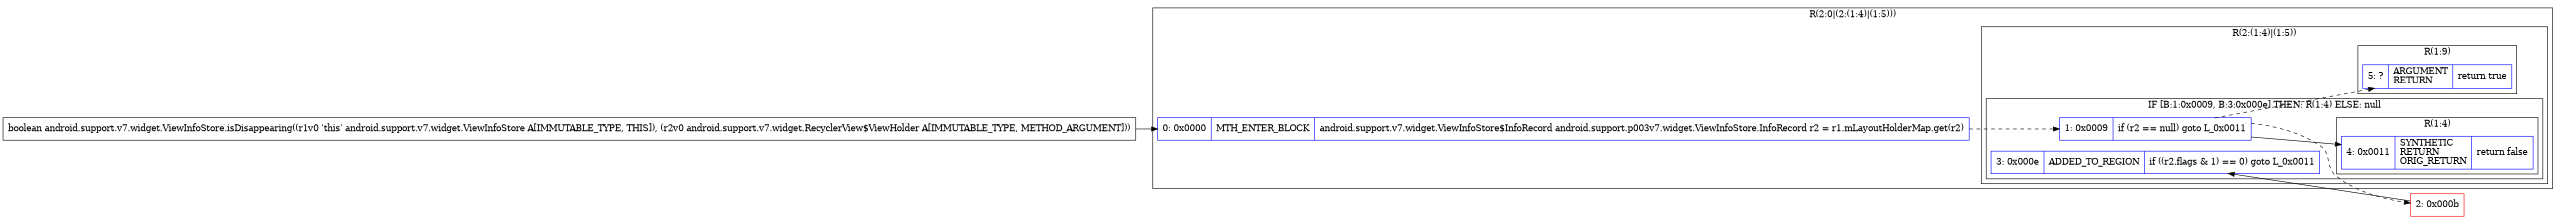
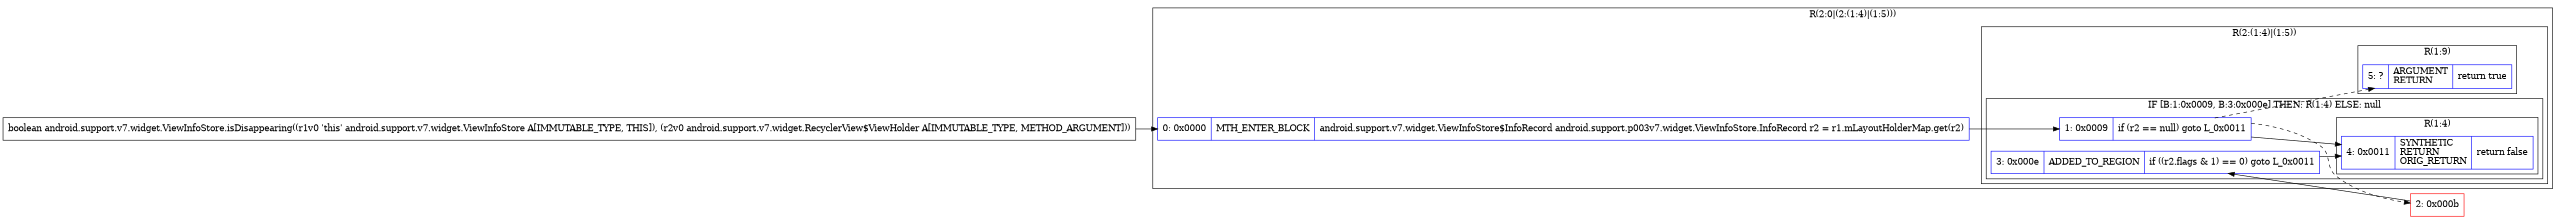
edge "0: 0x0000" -> "1: 0x0009": style dashed -> solid
edge "3: 0x000e" -> "4: 0x0011": added
